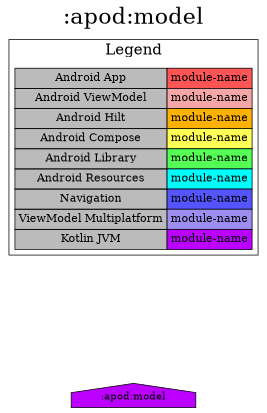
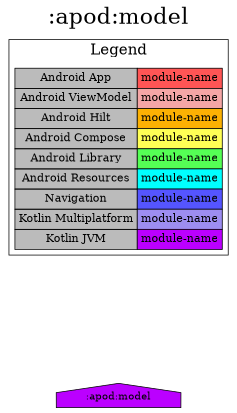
node "Android App": text "ViewModel Multiplatform" -> "Kotlin Multiplatform"
